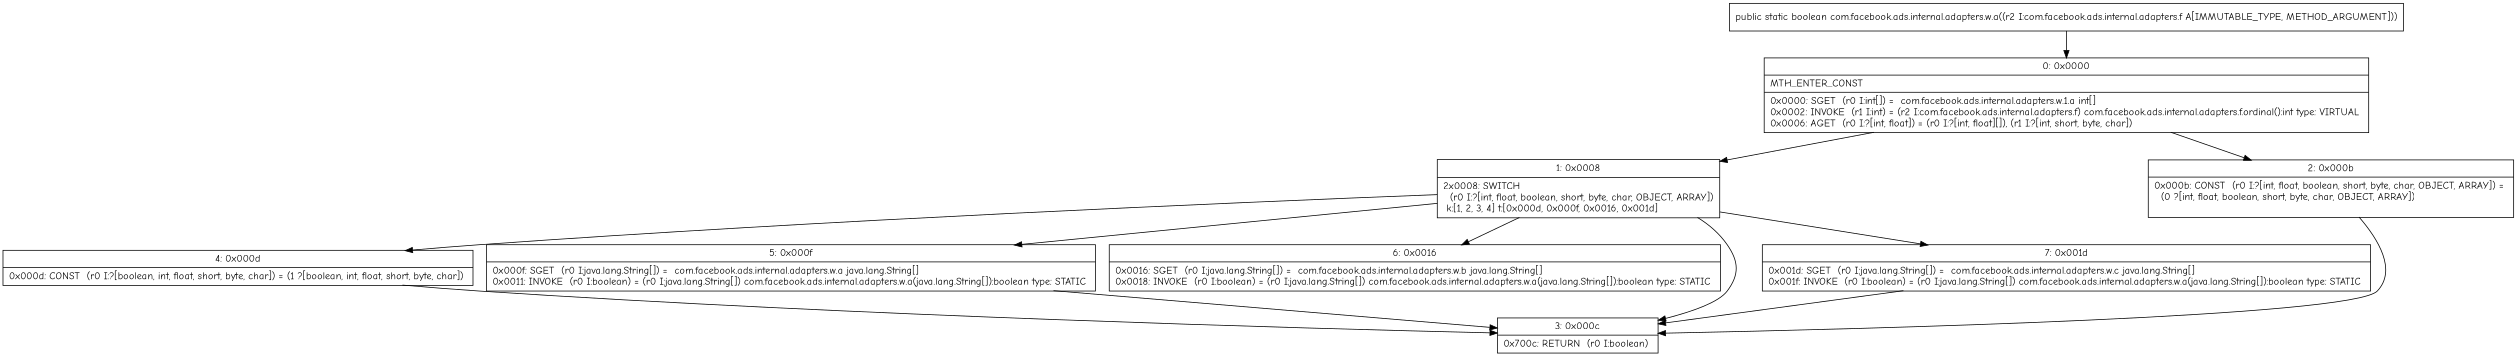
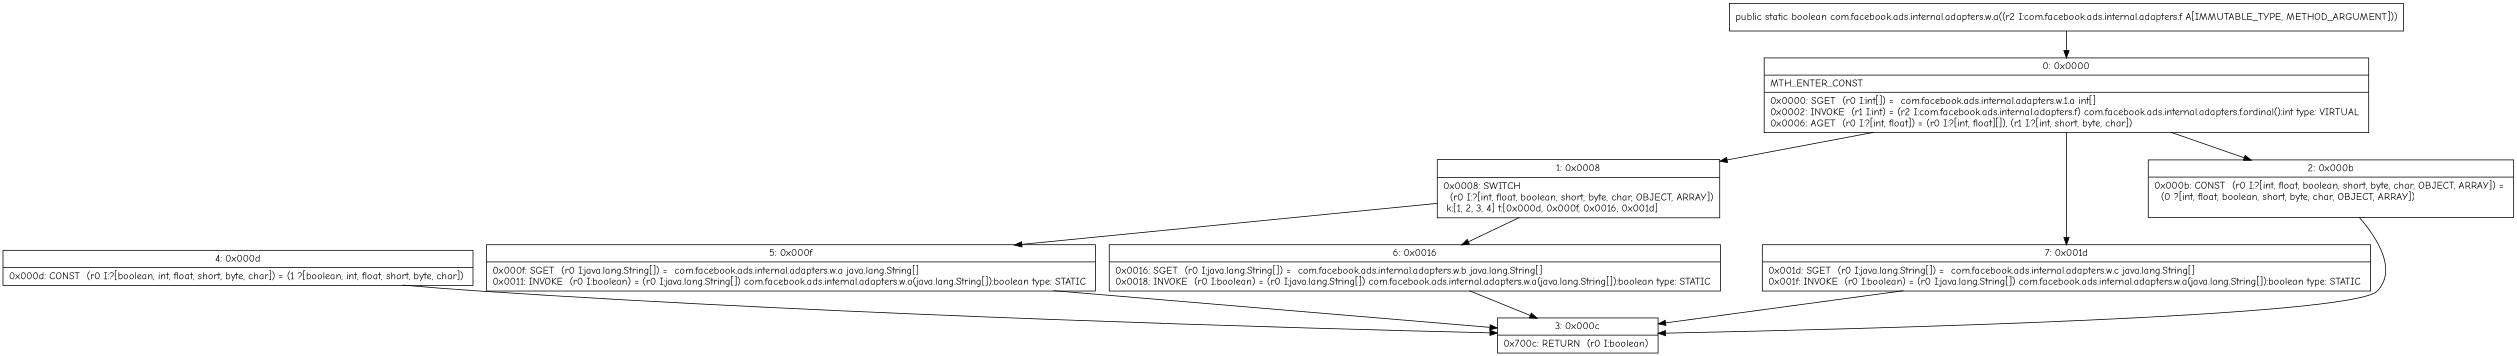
node "1: 0x0008": text "2x0008: SWITCH" -> "0x0008: SWITCH"
edge "1: 0x0008" -> "4: 0x000d": removed
edge "1: 0x0008" -> "7: 0x001d": now "0: 0x0000" -> "7: 0x001d"
edge "1: 0x0008" -> "3: 0x000c": now "6: 0x0016" -> "3: 0x000c"
